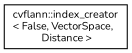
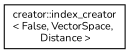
node "cvflann::index_creator < False, VectorSpace, Distance >": label "cvflann::index_creator < False, VectorSpace, Distance >" -> "creator::index_creator < False, VectorSpace, Distance >"
